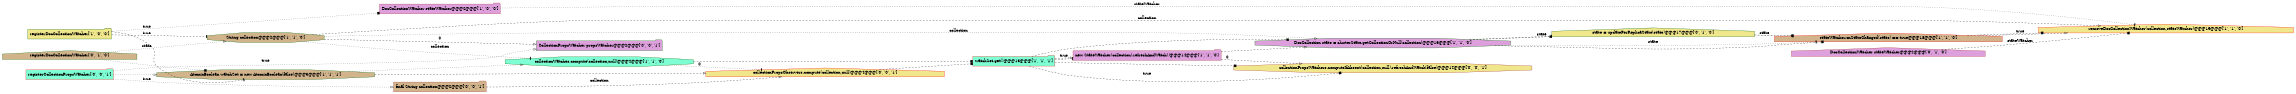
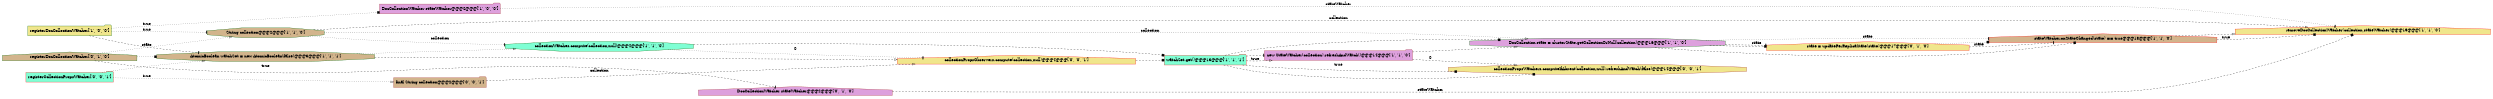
node "state = updatePerReplicaState(state)@@@17@@@['0', '1', '0']": color darkgreen -> red
edge "registerDocCollectionWatcher['1', '0', '0']" -> "String collection@@@2@@@['1', '1', '0']": style dashed -> dotted
node "CollectionPropsWatcher propsWatcher@@@2@@@['0', '0', '1']": removed
edge "registerDocCollectionWatcher['0', '1', '0']" -> "DocCollectionWatcher stateWatcher@@@2@@@['0', '1', '0']": added, label "true"
